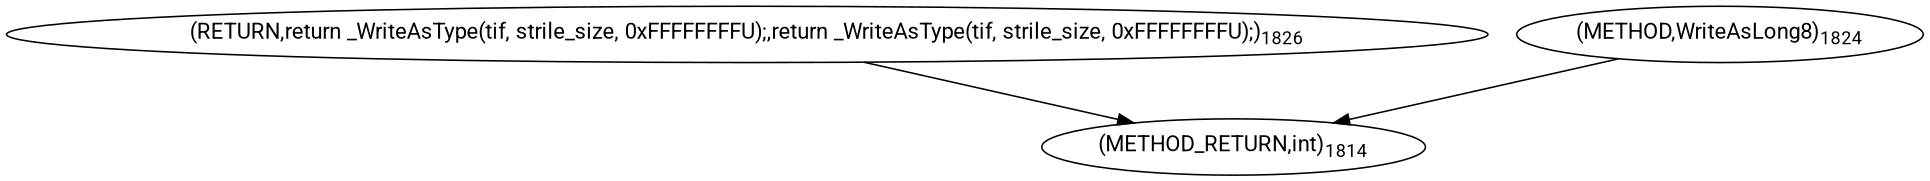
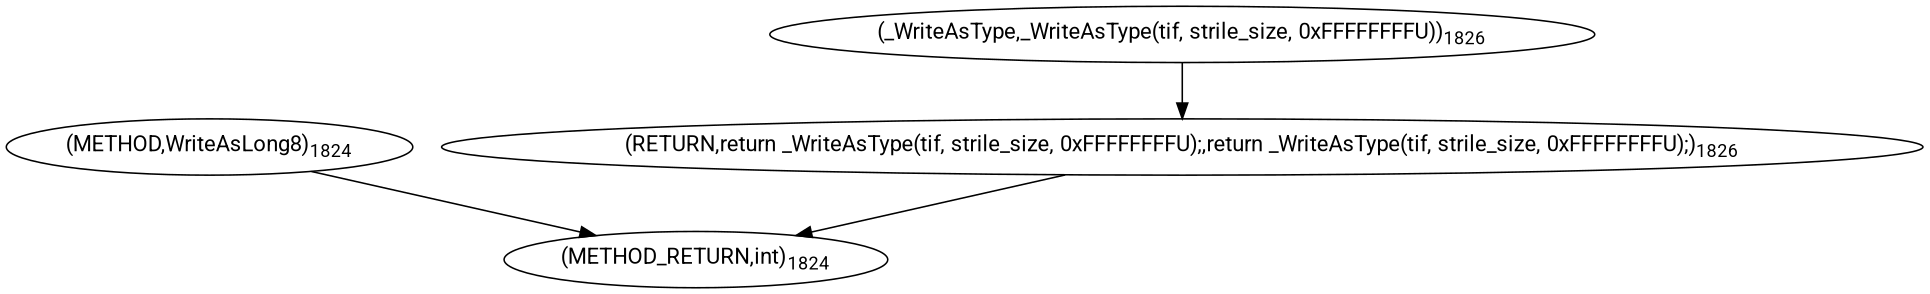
node "(_WriteAsType,_WriteAsType(tif, strile_size, 0xFFFFFFFFU))": added
node "(METHOD_RETURN,int)": text "1814" -> "1824"
